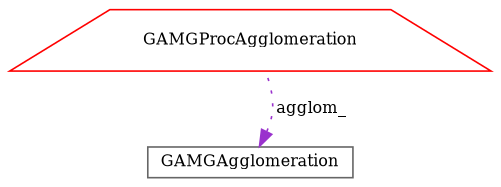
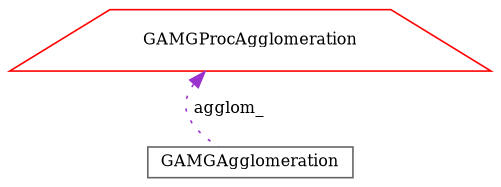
edge "GAMGProcAgglomeration" -> "GAMGAgglomeration": reversed
